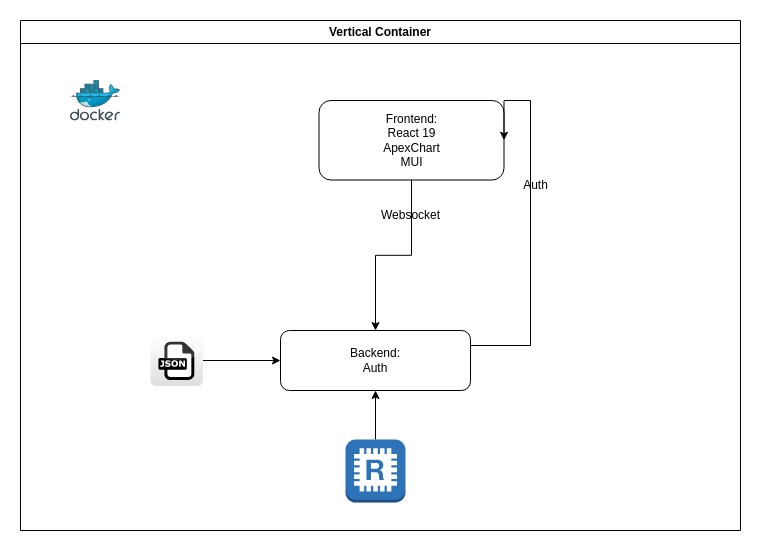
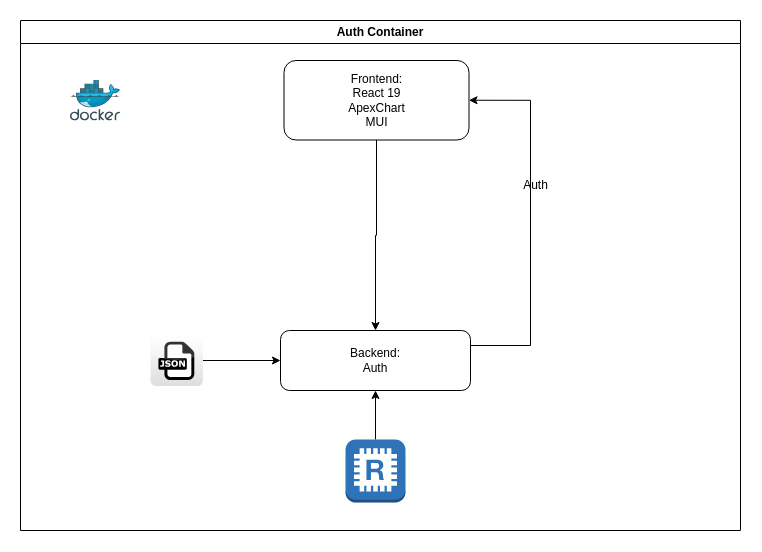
node "Vertical Container": label "Vertical Container" -> "Auth Container"
node "Frontend: React 19 ApexChart MUI": moved (412, 140) -> (377, 100)
node "Websocket": removed
